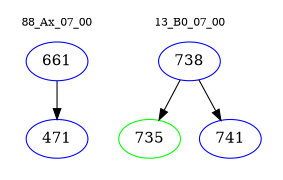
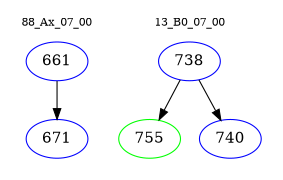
node "471": label "471" -> "671"
node "735": label "735" -> "755"
node "741": label "741" -> "740"
